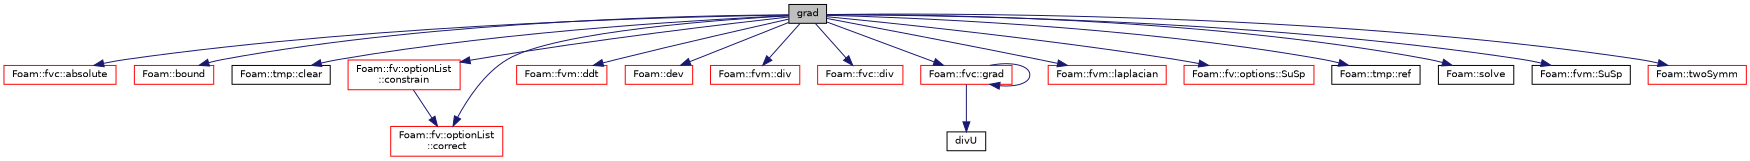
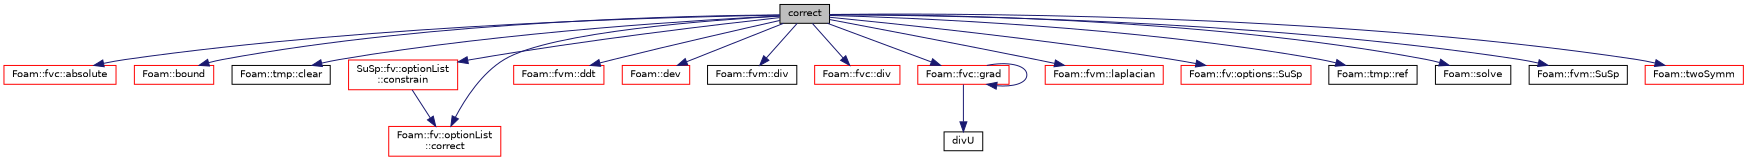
node "grad": label "grad" -> "correct"
node "Foam::fv::optionList ::constrain": label "Foam::fv::optionList ::constrain" -> "SuSp::fv::optionList ::constrain"
node "Foam::fvm::div": color red -> black
